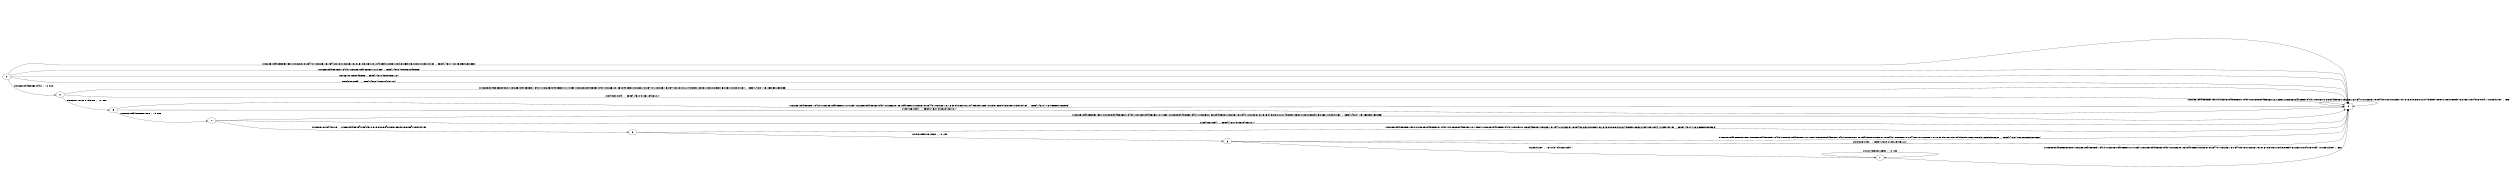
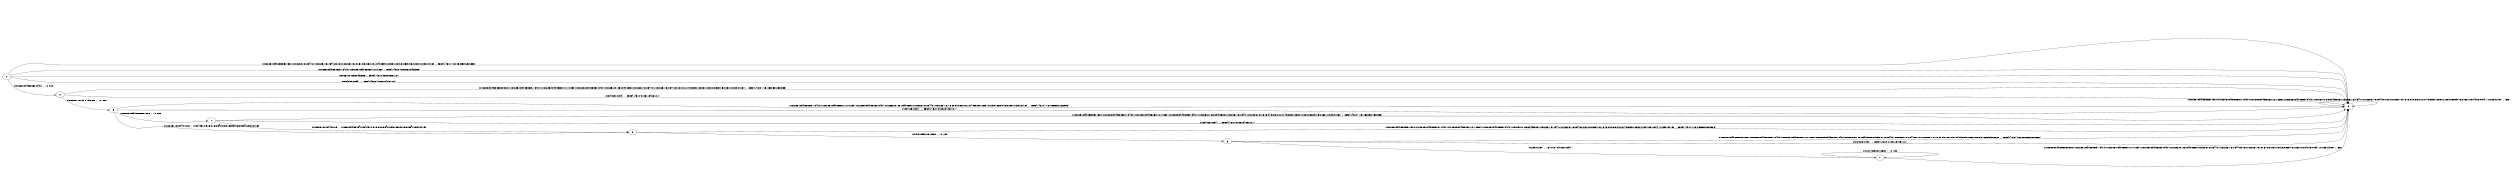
edge "3" -> "5": added, label "TLS12ServerHelloDone / TLSClientKeyExchange+TLSChangeCipherSpec+TLSFinished"
